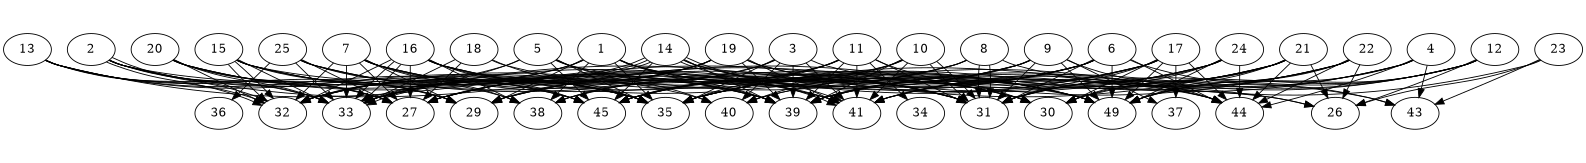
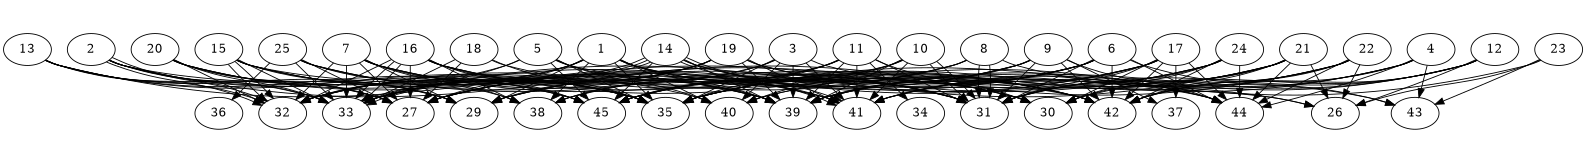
edge "1" -> "40": added
edge "1" -> "27": added
node "49": label "49" -> "42"
